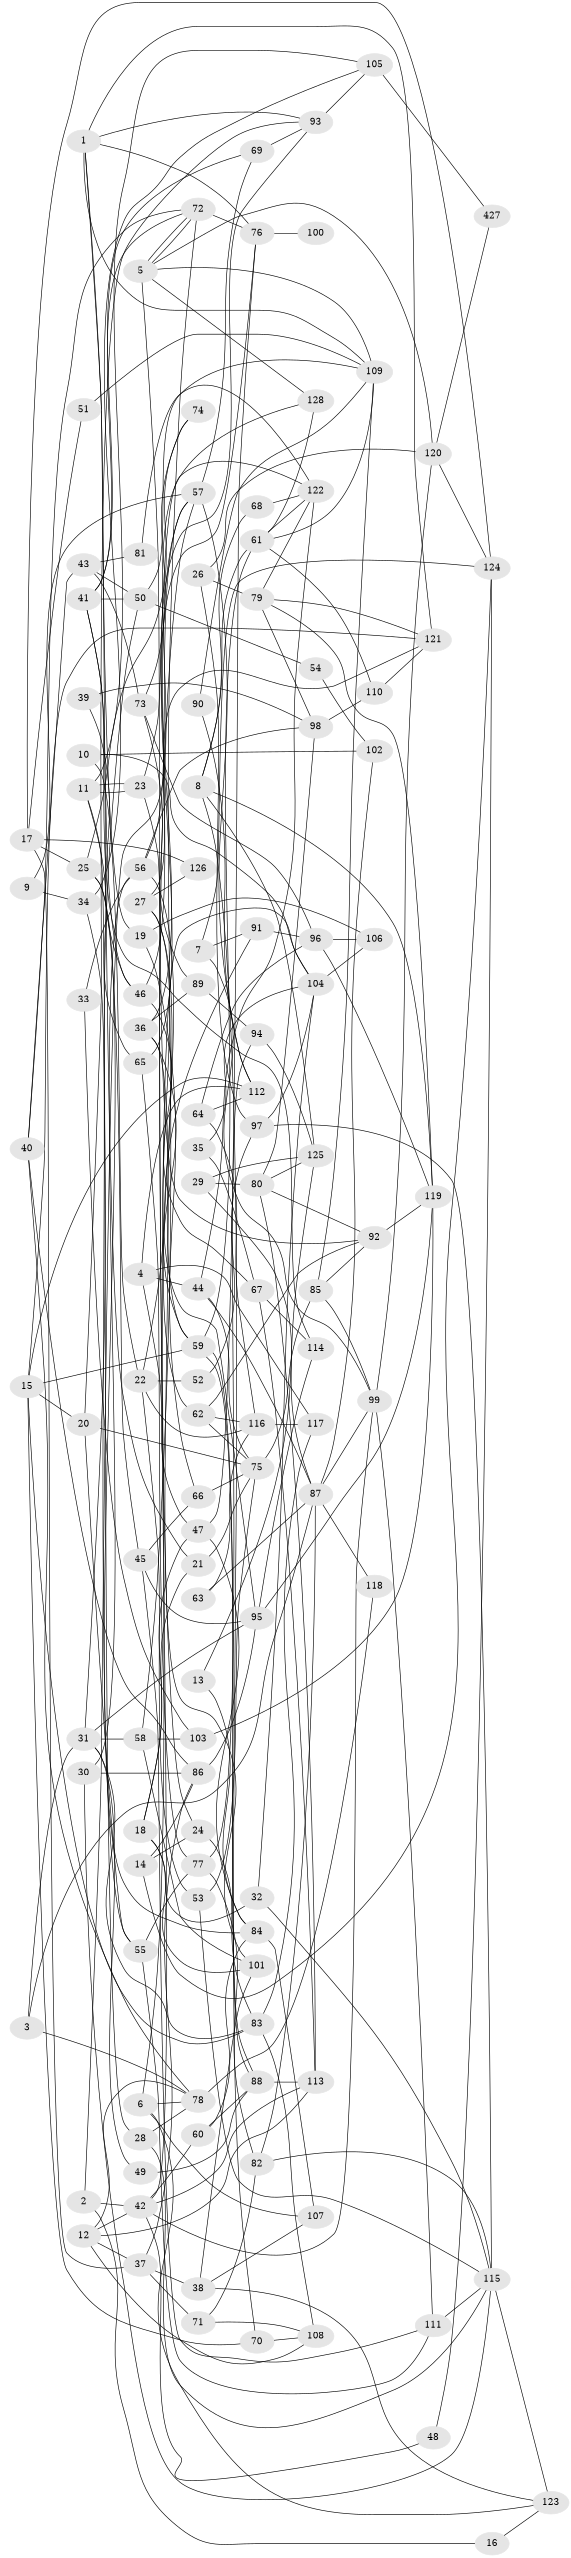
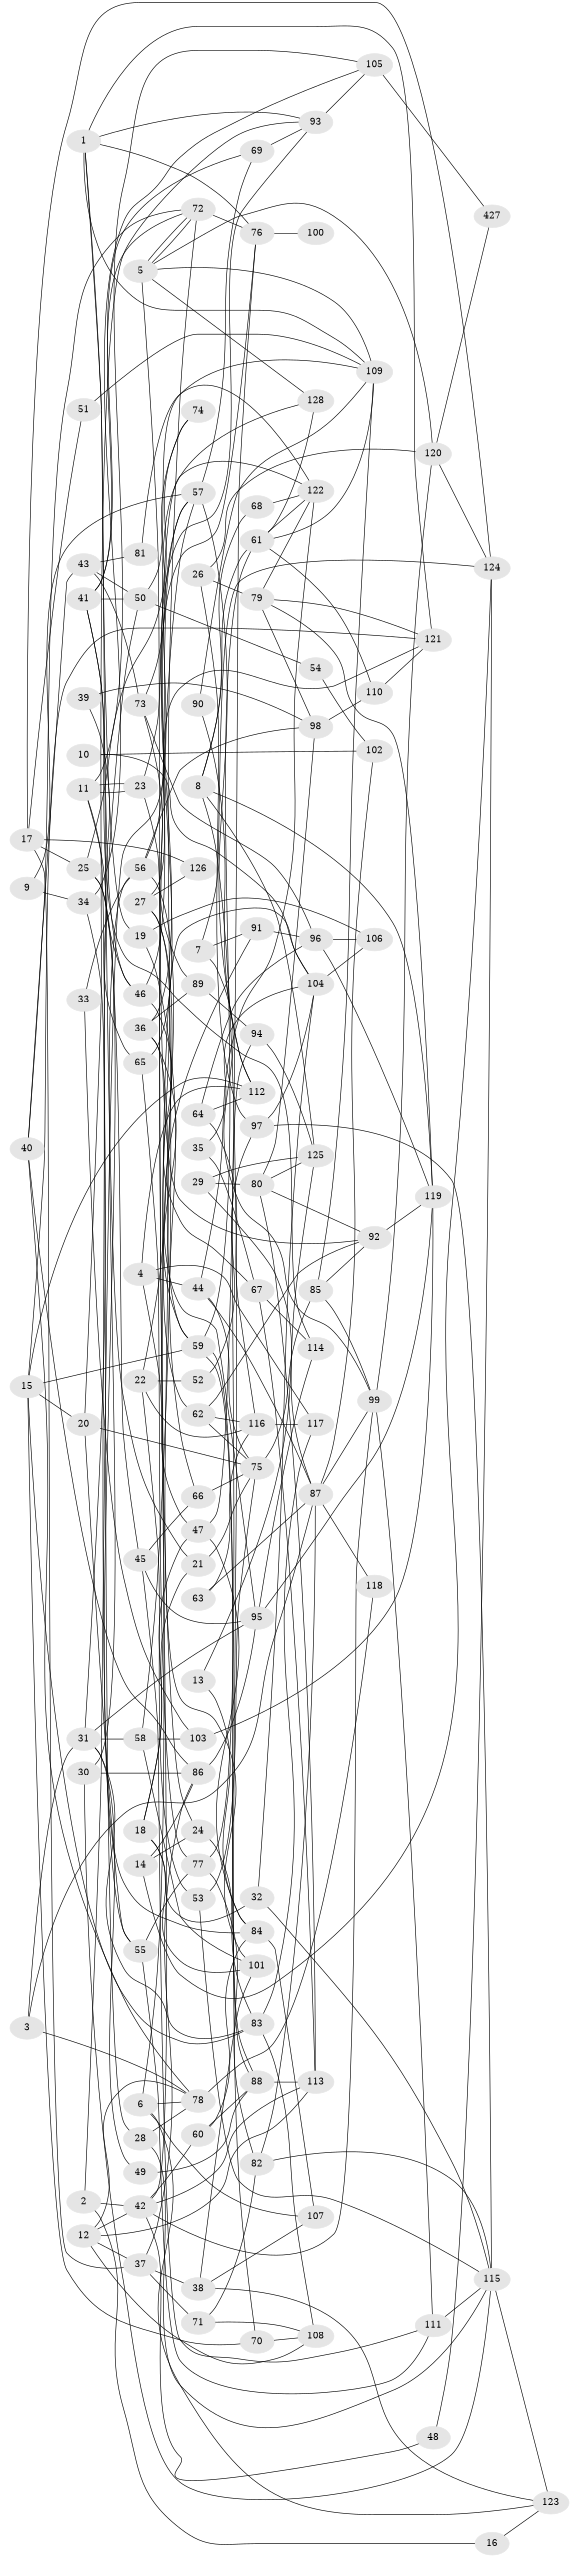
edge "10" -- "22": removed
